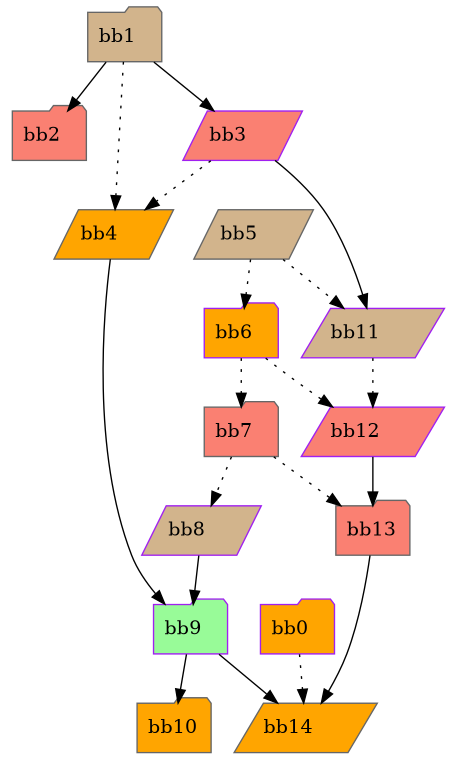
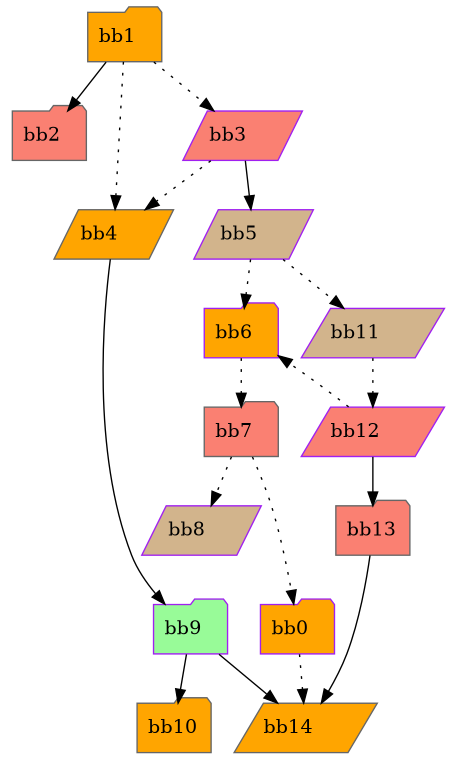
node "bb1": fillcolor tan -> orange
edge "bb1" -> "bb3": style solid -> dotted
edge "bb3" -> "bb11": now "bb3" -> "bb5"
node "bb5": color gray40 -> purple
edge "bb6" -> "bb12": reversed
edge "bb7" -> "bb13": now "bb7" -> "bb0"
edge "bb8" -> "bb9": removed
